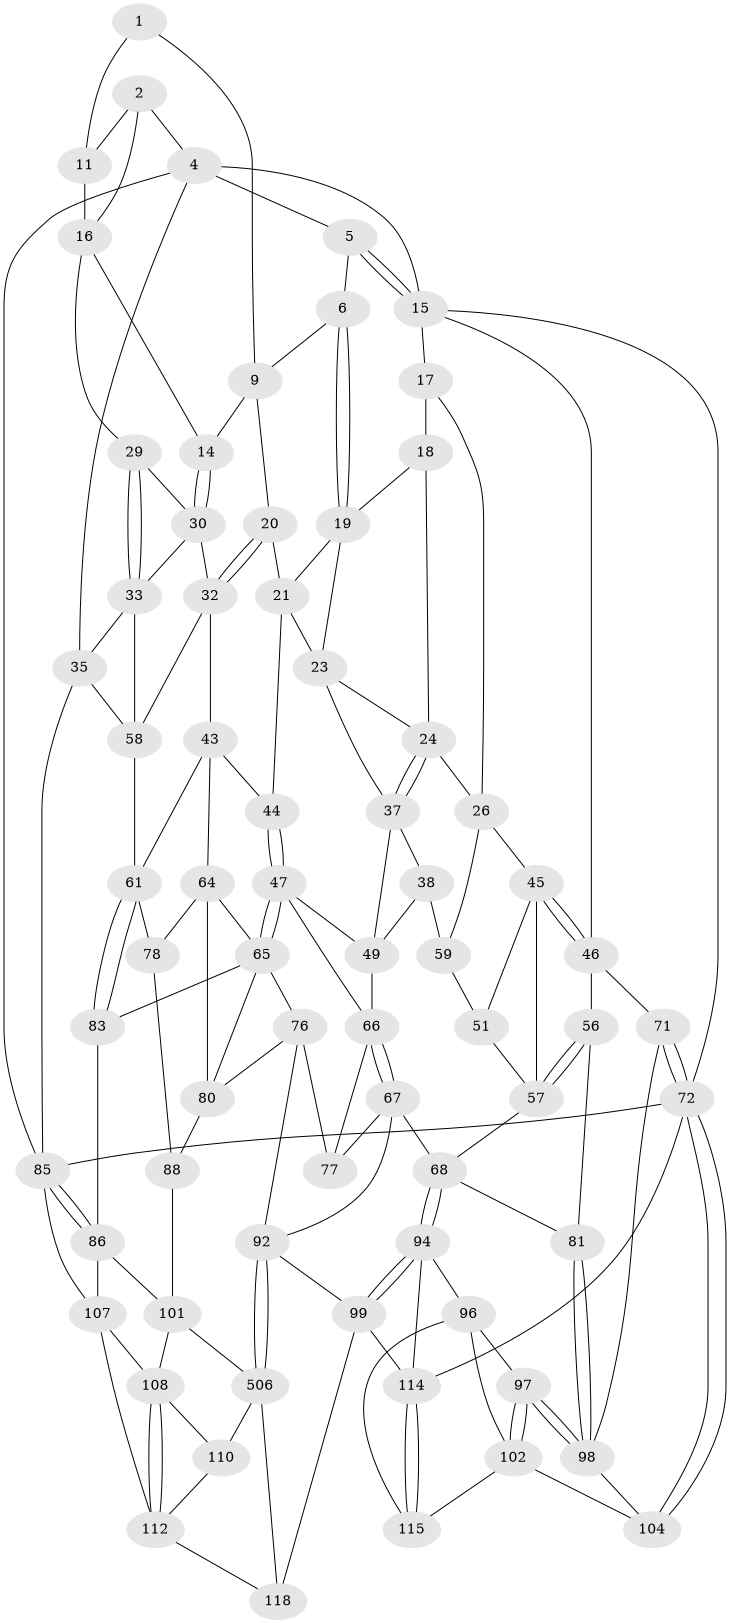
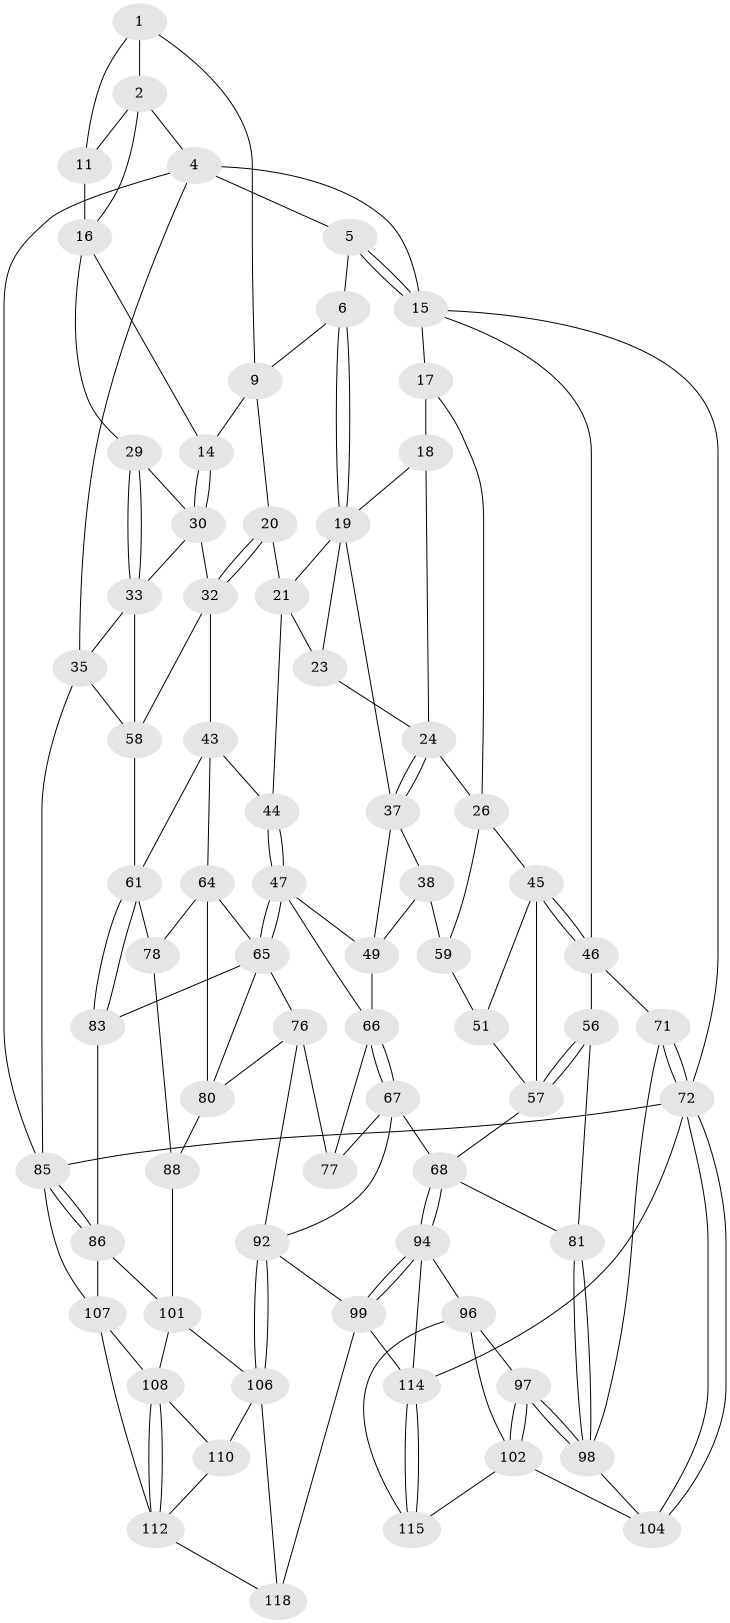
edge "1" -- "2": added
edge "23" -- "37": now "19" -- "37"
node "506": label "506" -> "106"
